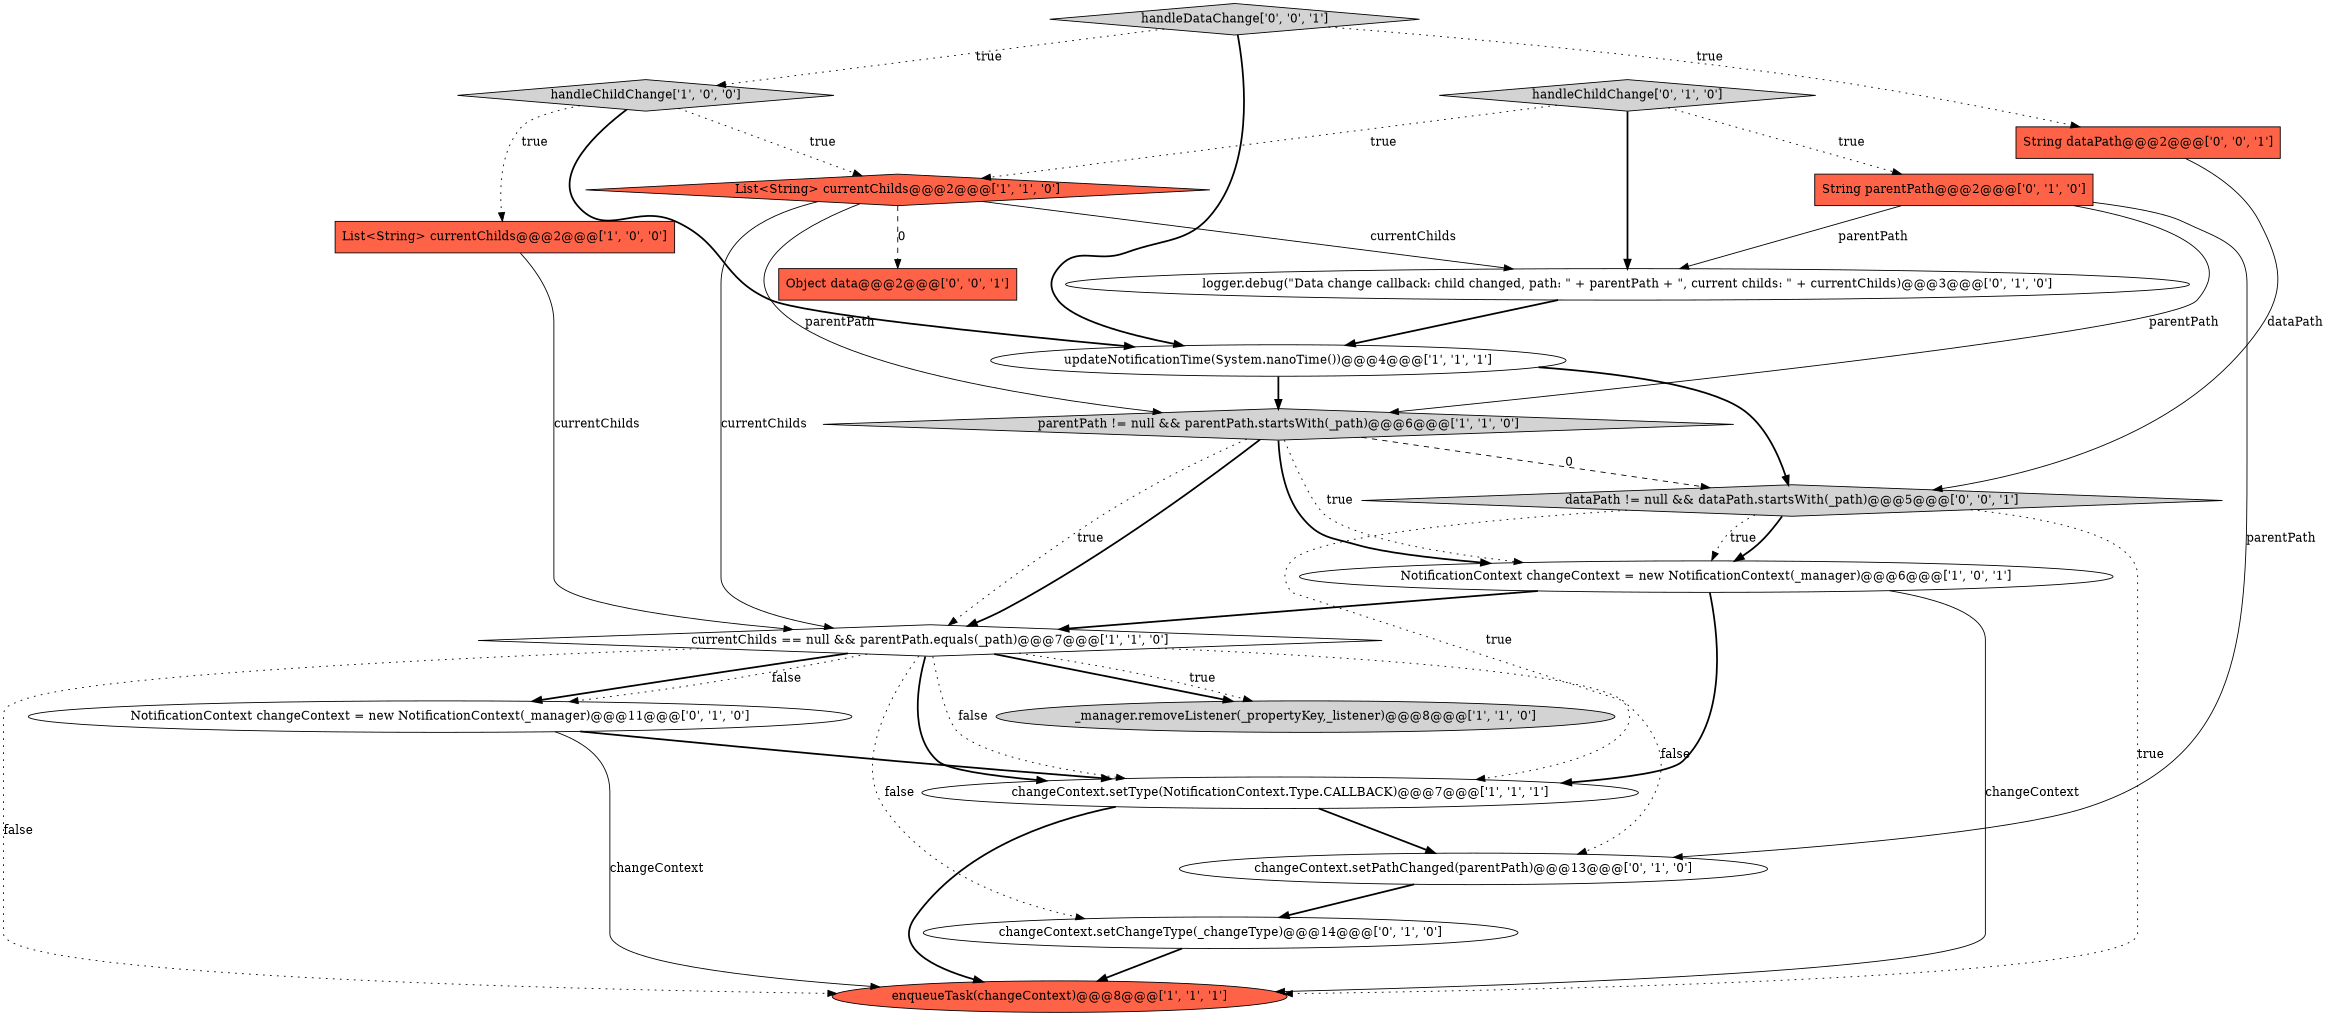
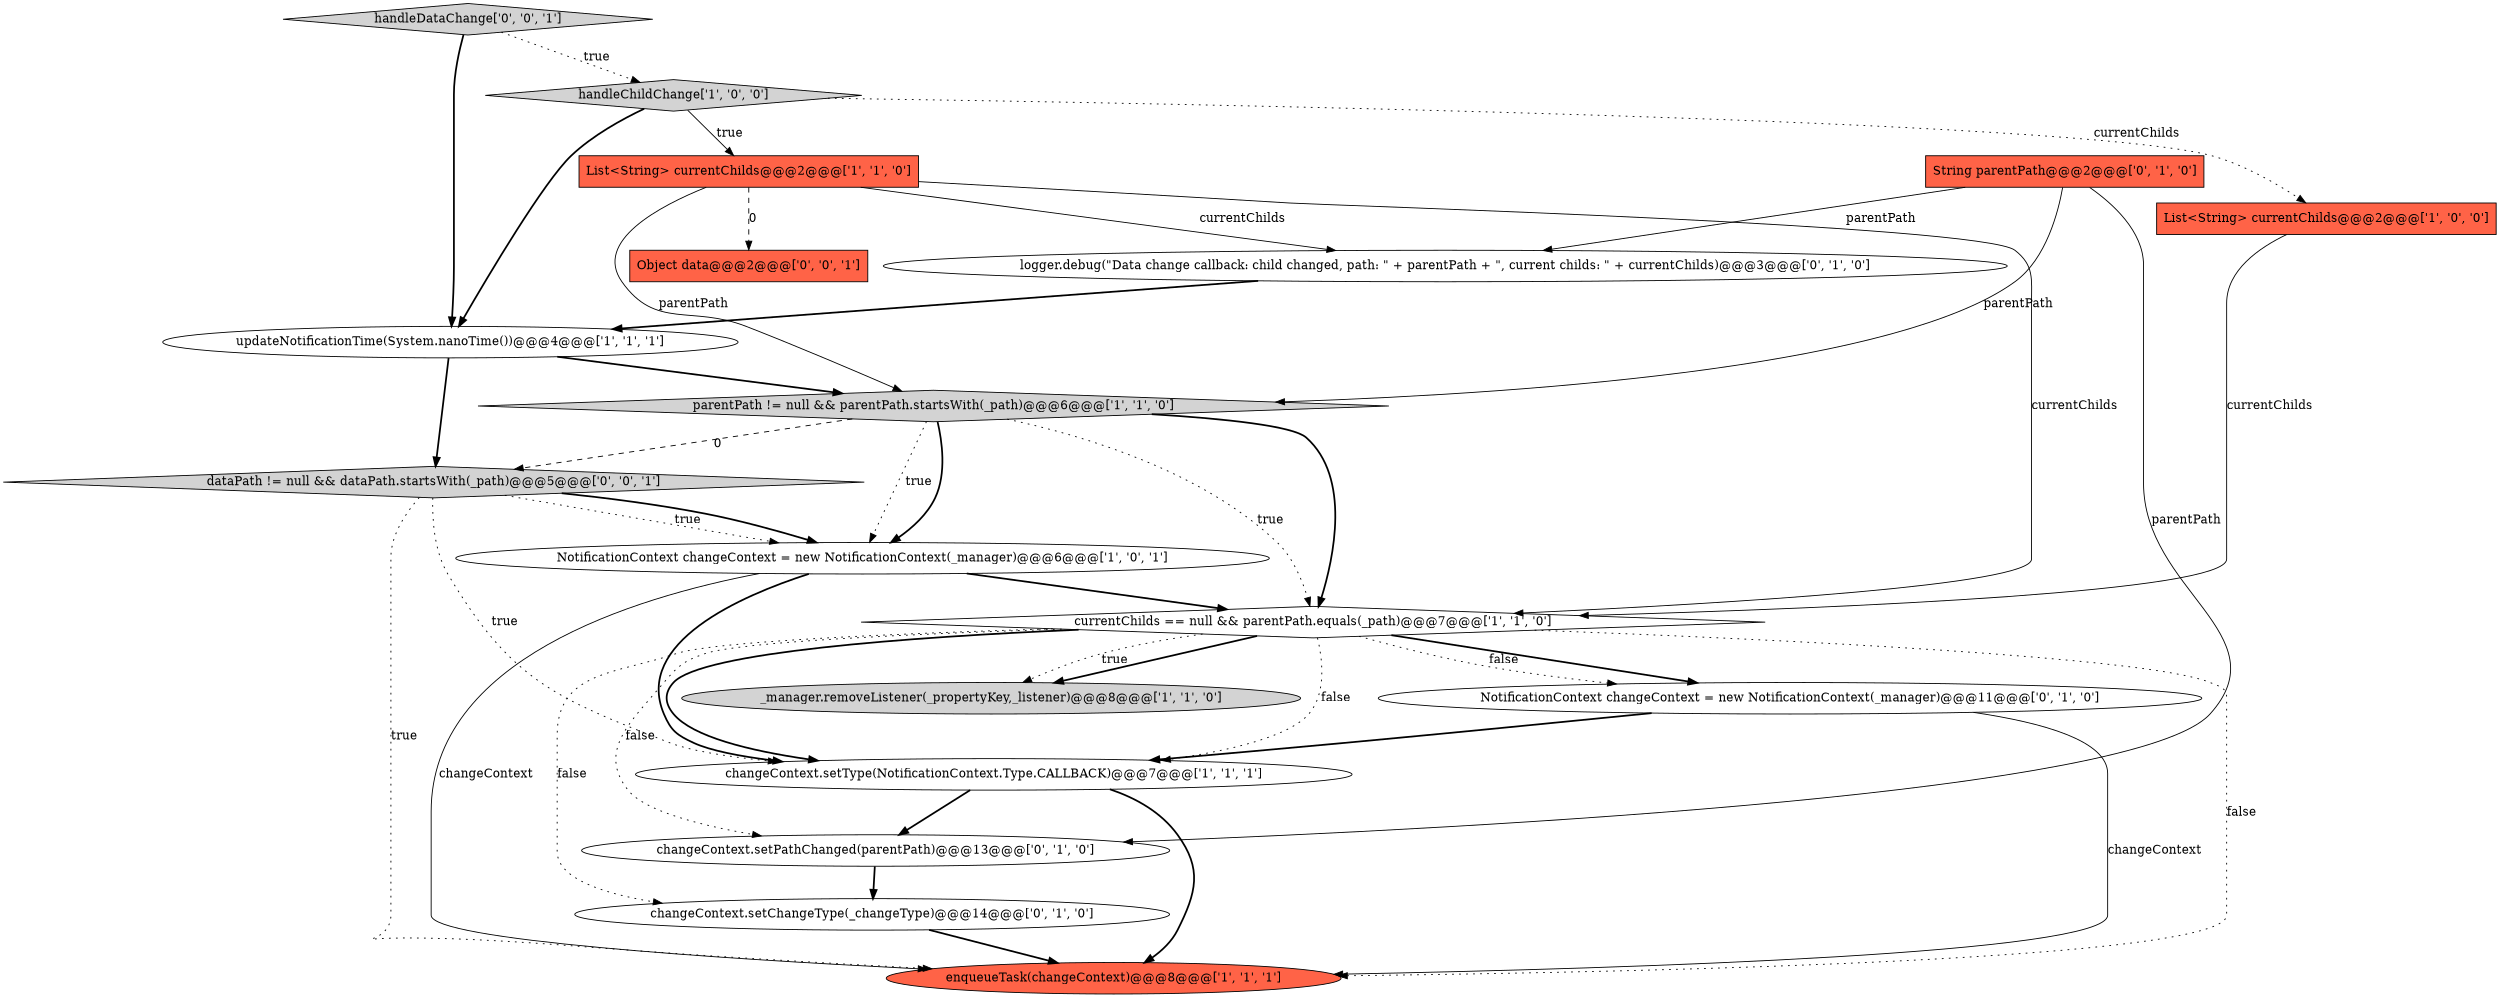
node "handleChildChange['0', '1', '0']": removed
edge "handleChildChange['1', '0', '0']" -> "List<String> currentChilds@@@2@@@['1', '1', '0']": style dotted -> solid
edge "handleChildChange['1', '0', '0']" -> "List<String> currentChilds@@@2@@@['1', '0', '0']": label "true" -> "currentChilds"
node "String dataPath@@@2@@@['0', '0', '1']": removed
node "List<String> currentChilds@@@2@@@['1', '1', '0']": shape diamond -> box
